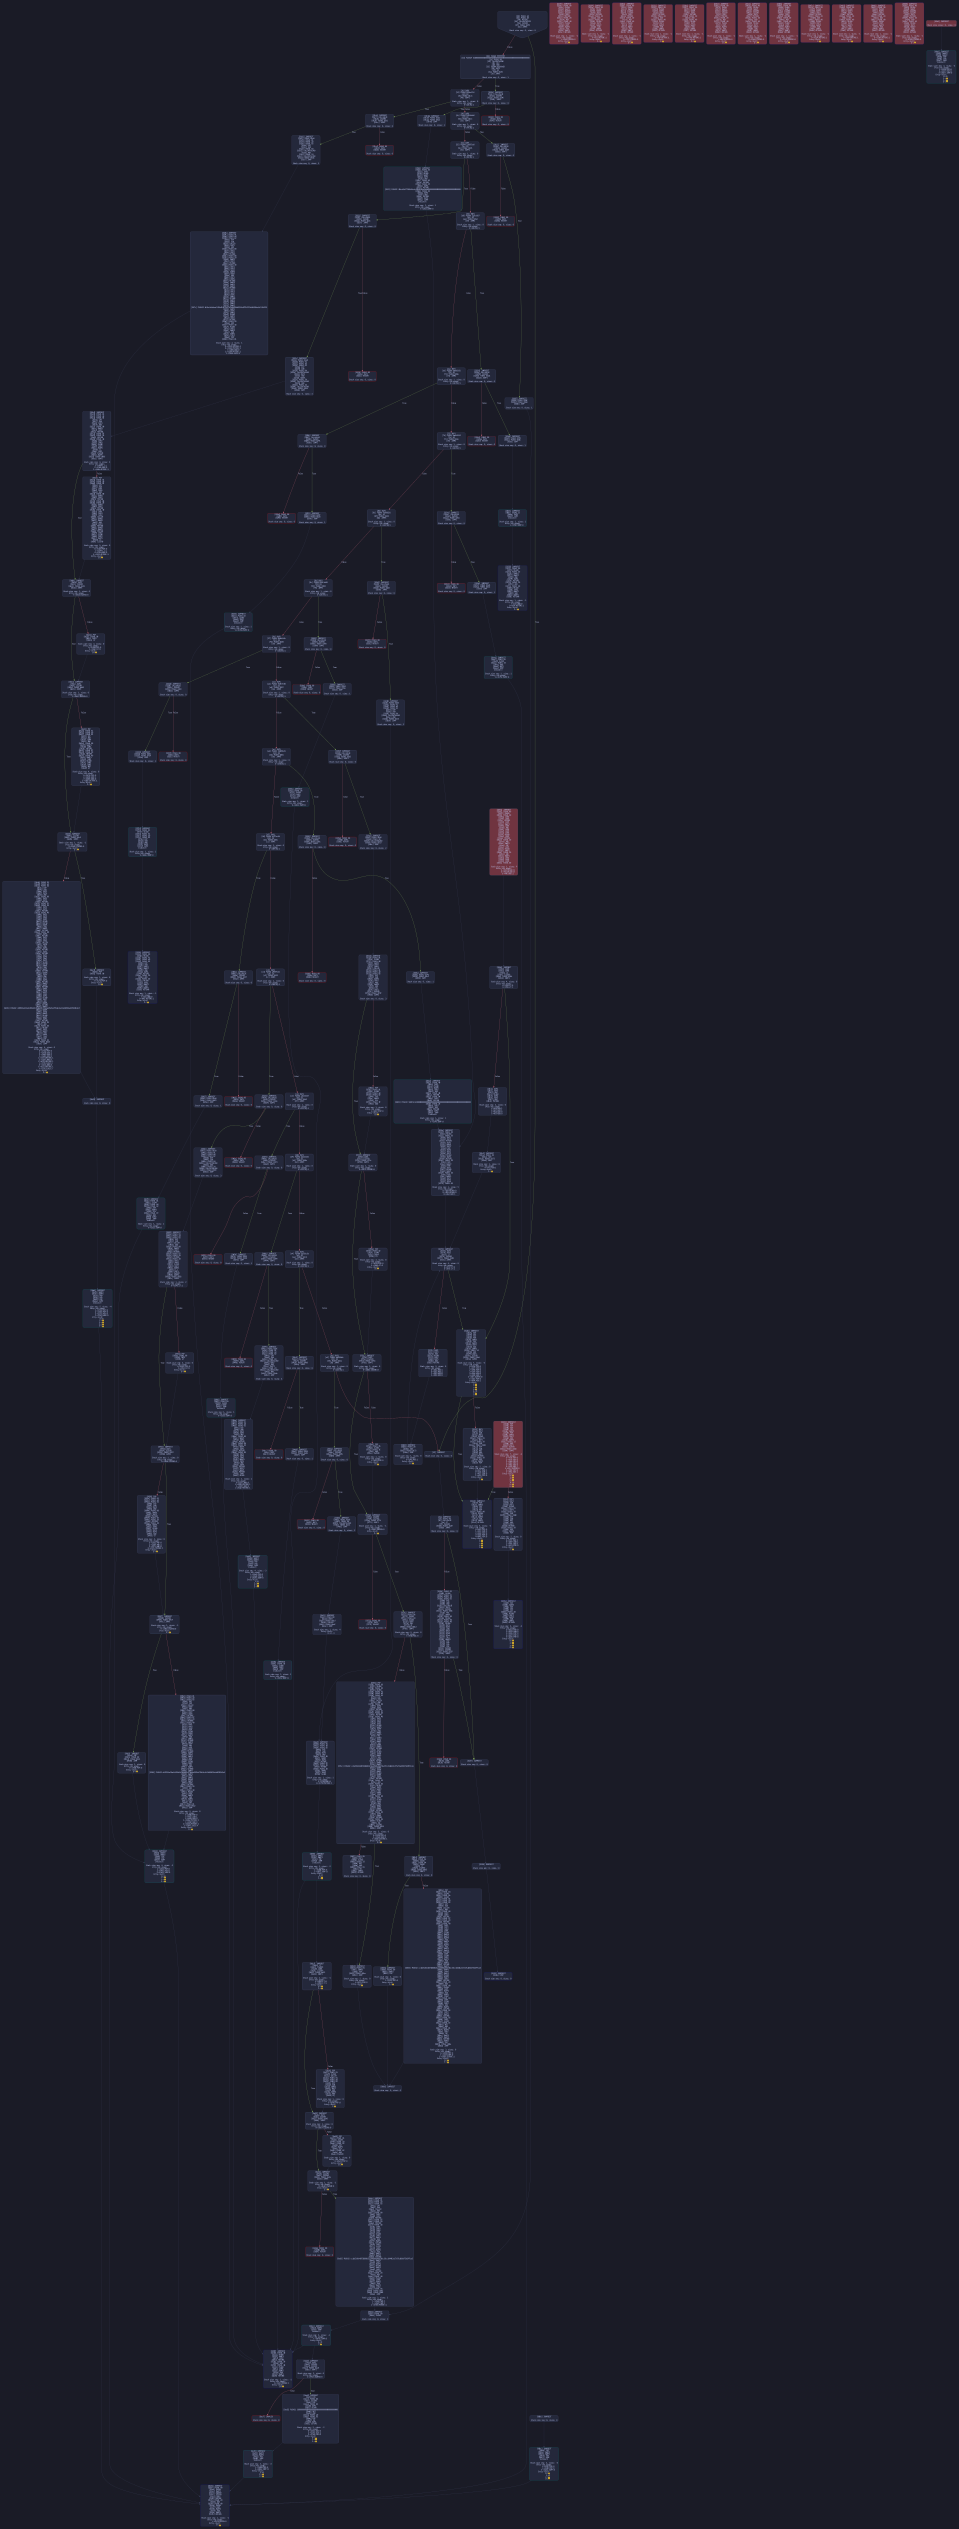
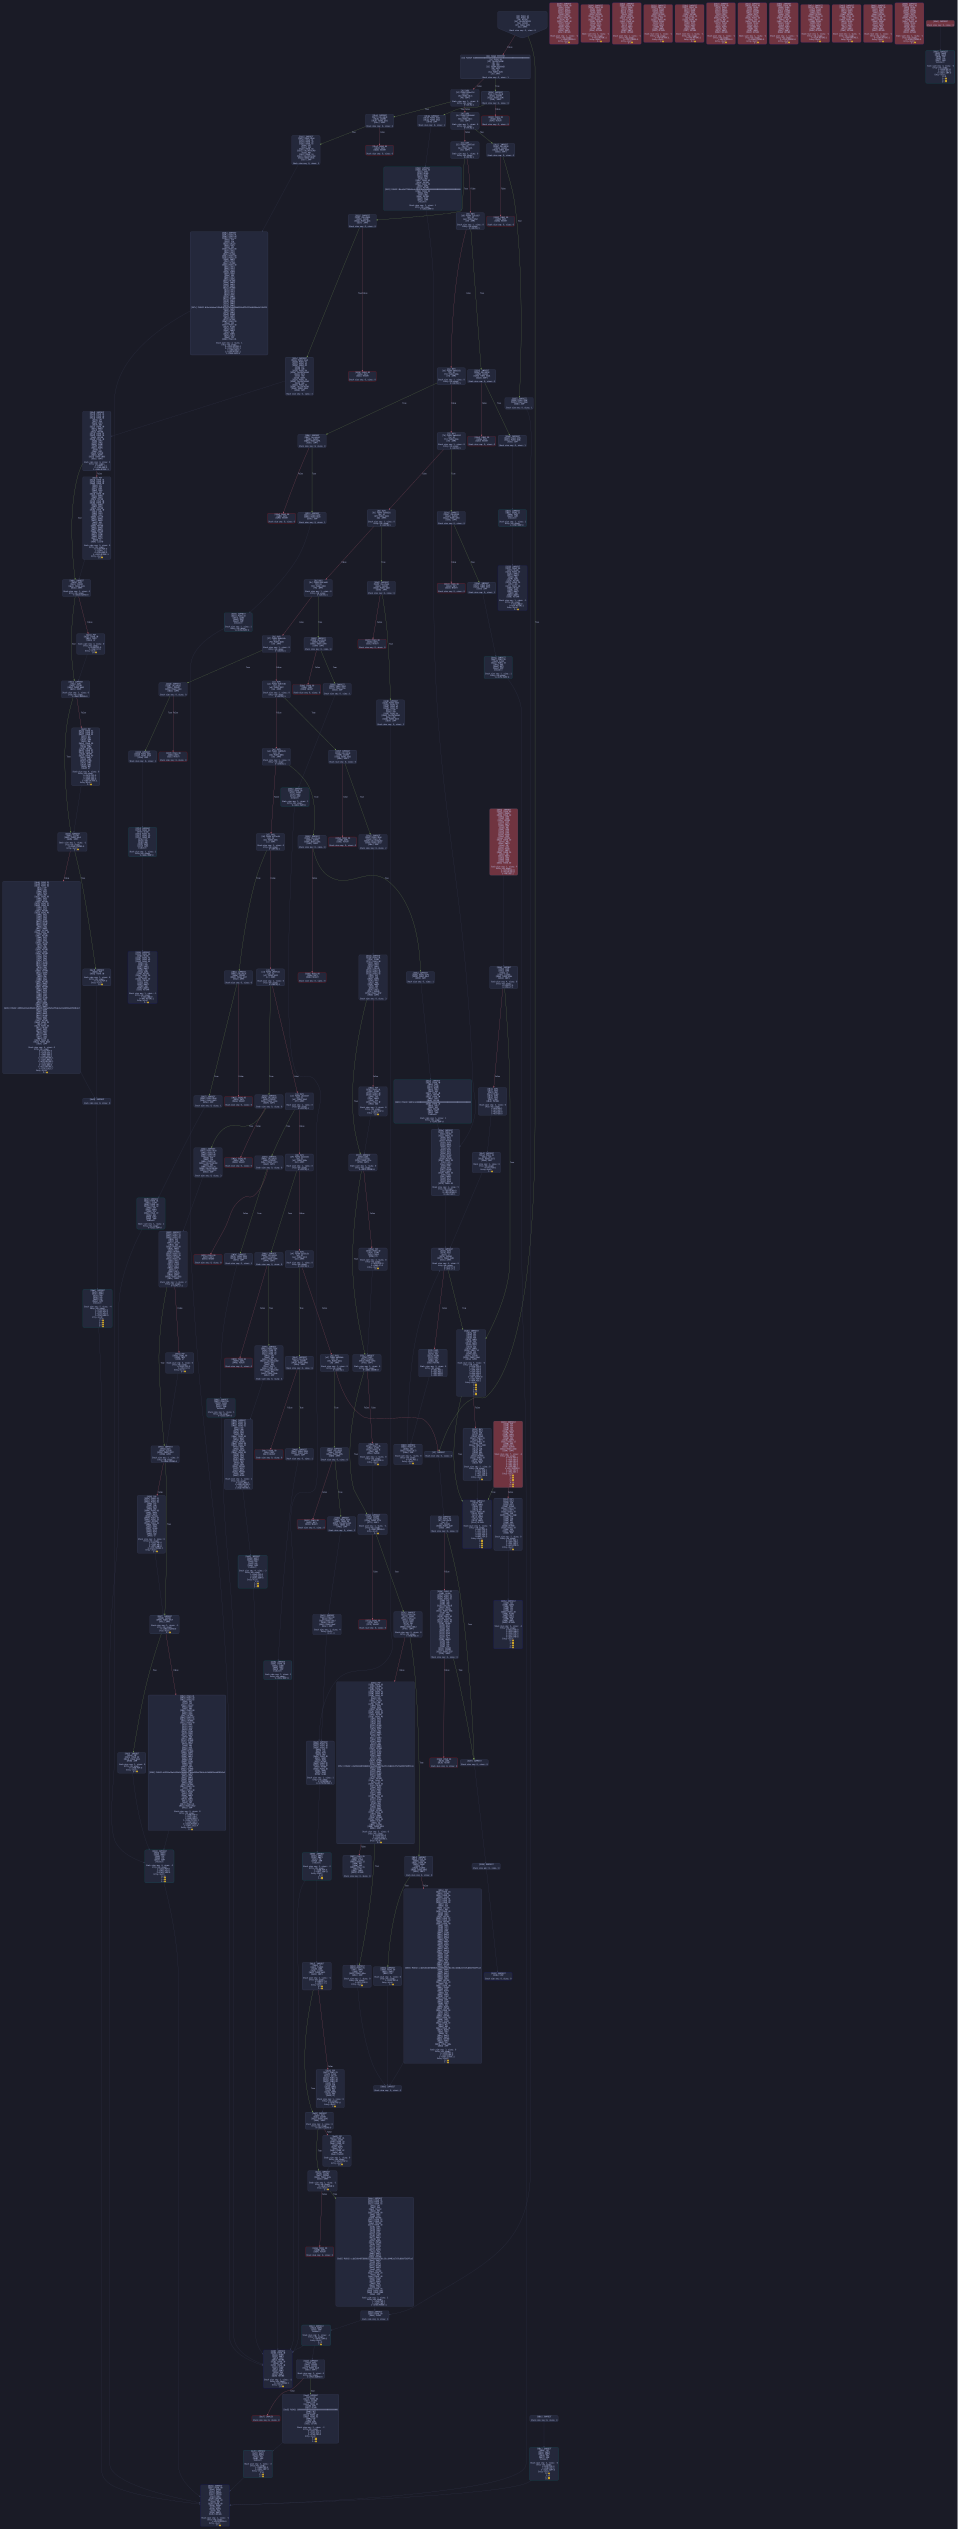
node "[09d1] JUMPDEST Stack size sizeΔ: 0, sizeΔ: 0": label "[09d1] JUMPDEST Stack size sizeΔ: 0, sizeΔ: 0" -> "[09d1] JUMPDEST Stack size req: 0, sizeΔ: 0"
